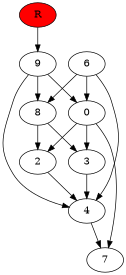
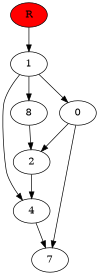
node "9": label "9" -> "1"
node "6": removed
node "3": removed
